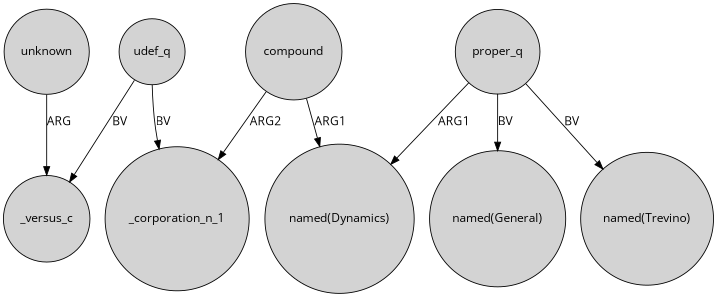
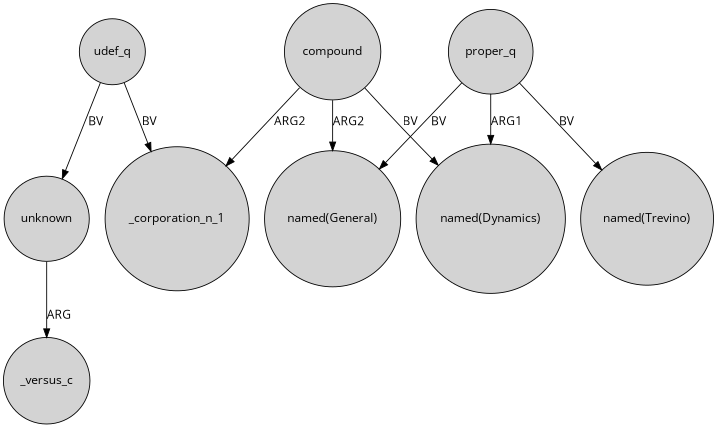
edge "compound" -> "named(General)": added, label "ARG2"
edge "compound" -> "named(Dynamics)": label "ARG1" -> "BV"
edge "udef_q" -> "_versus_c": now "udef_q" -> "unknown"
